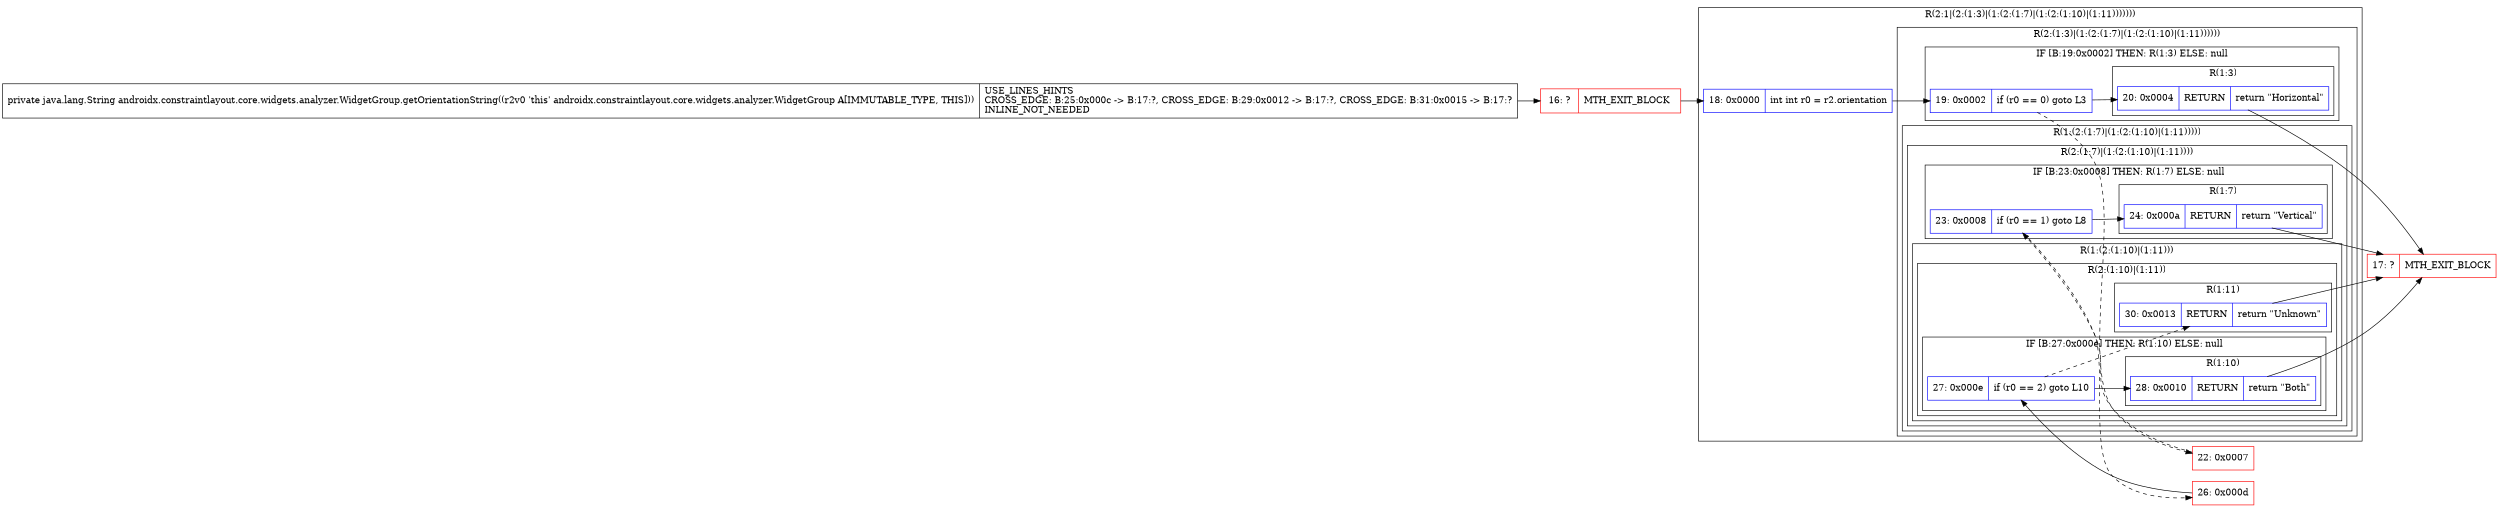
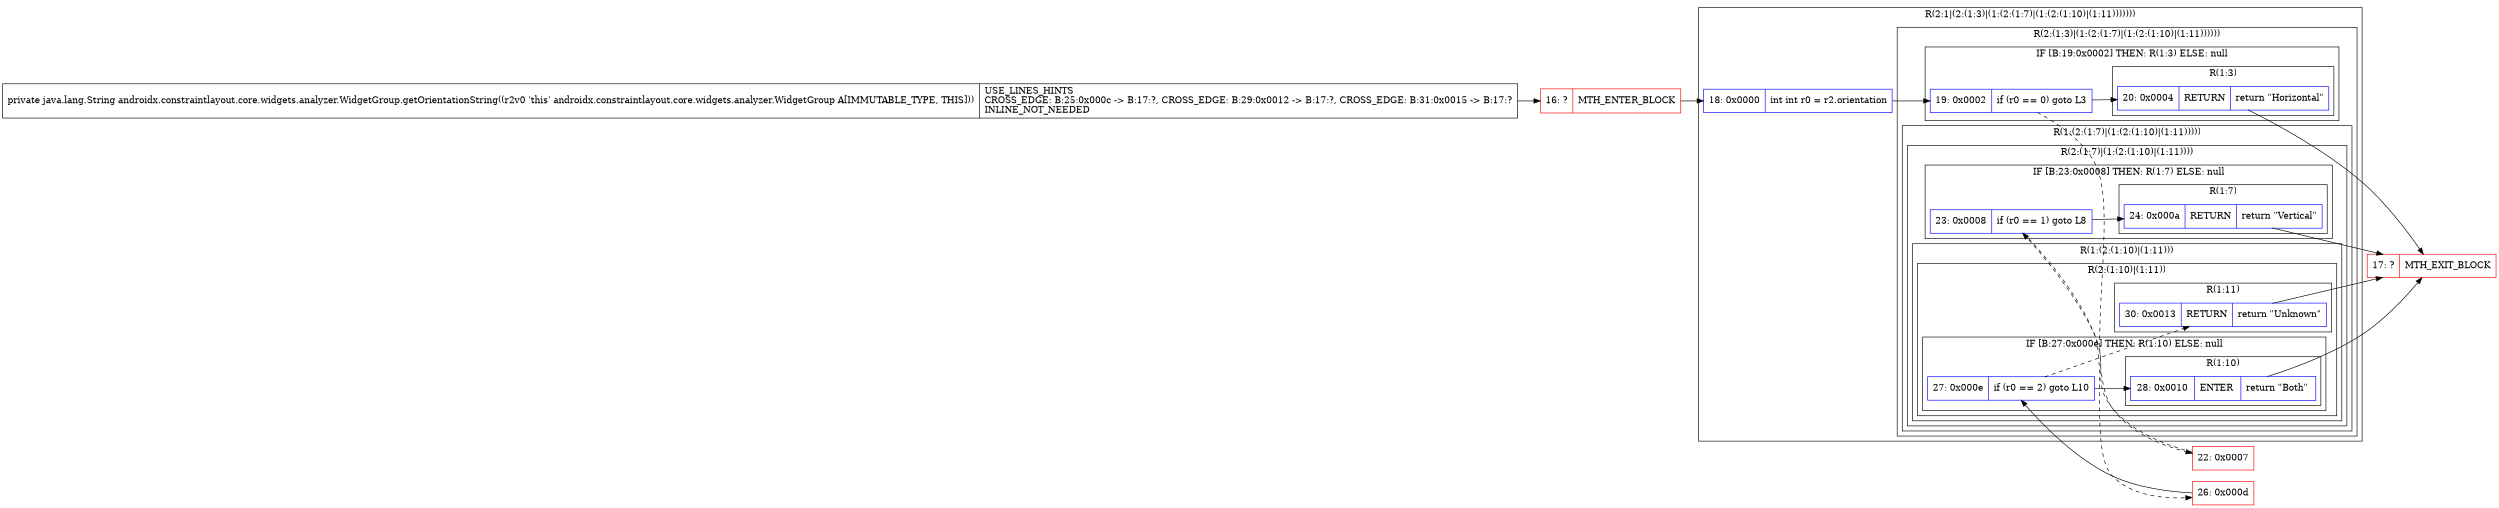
node "16: ?": text "MTH_EXIT_BLOCK" -> "MTH_ENTER_BLOCK"
node "28: 0x0010": text "RETURN" -> "ENTER"
